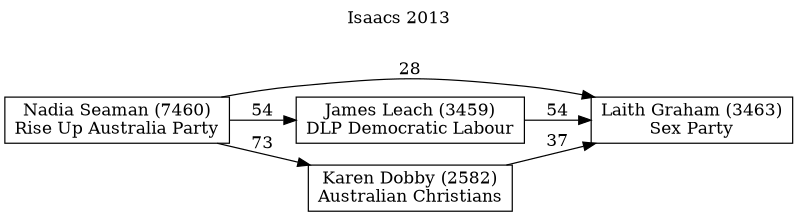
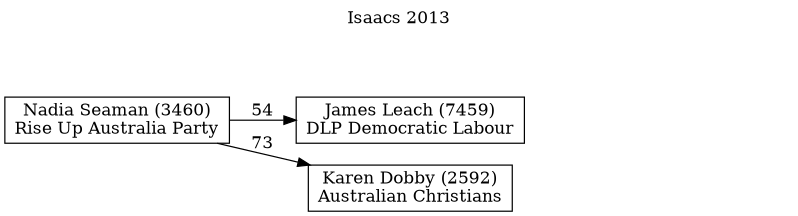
node "Nadia Seaman (7460) Rise Up Australia Party": label "Nadia Seaman (7460) Rise Up Australia Party" -> "Nadia Seaman (3460) Rise Up Australia Party"
node "James Leach (3459) DLP Democratic Labour": label "James Leach (3459) DLP Democratic Labour" -> "James Leach (7459) DLP Democratic Labour"
node "Laith Graham (3463) Sex Party": removed
node "Karen Dobby (2582) Australian Christians": label "Karen Dobby (2582) Australian Christians" -> "Karen Dobby (2592) Australian Christians"
